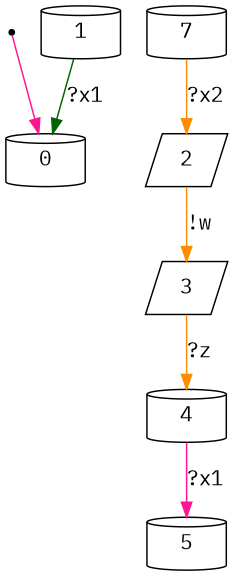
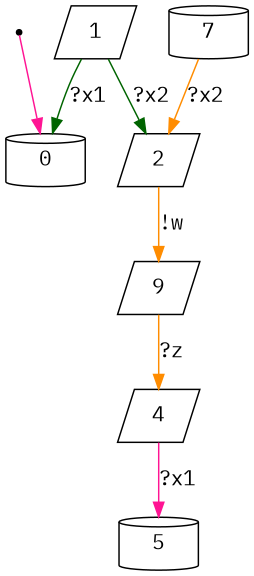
node "1": shape cylinder -> parallelogram
edge "1" -> "2": added, label "?x2"
node "3": label "3" -> "9"
node "4": shape cylinder -> parallelogram
